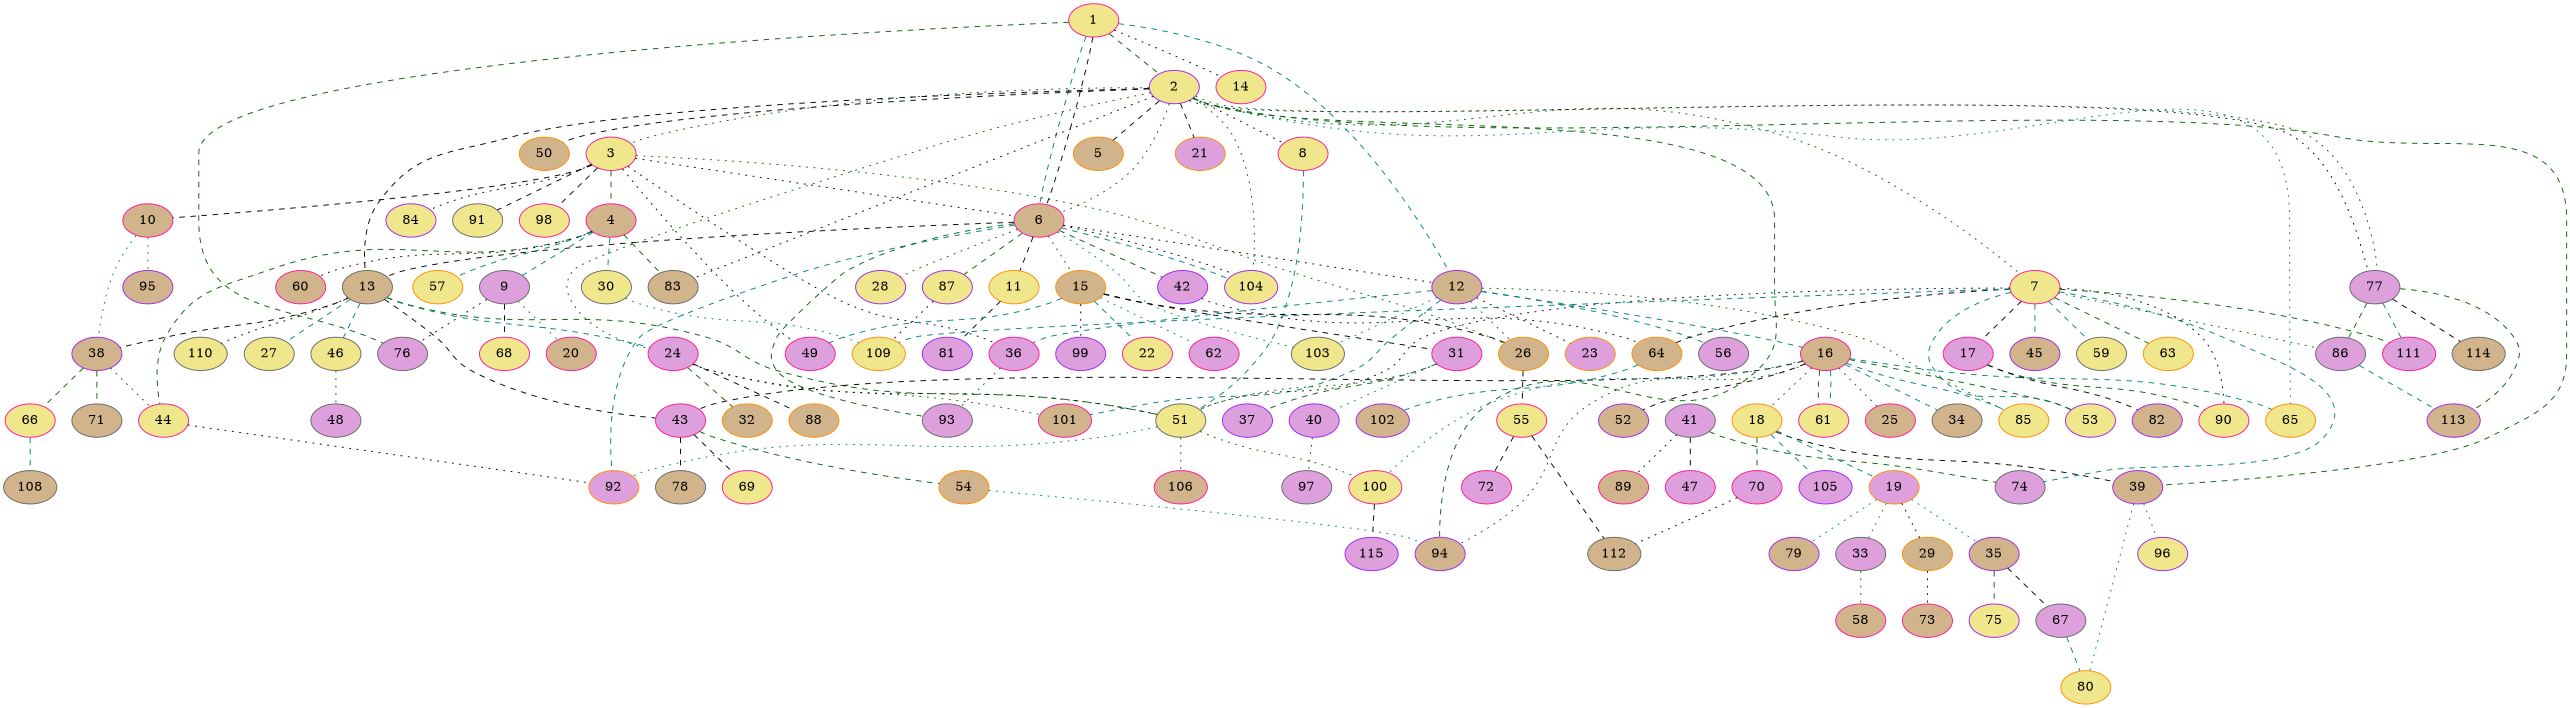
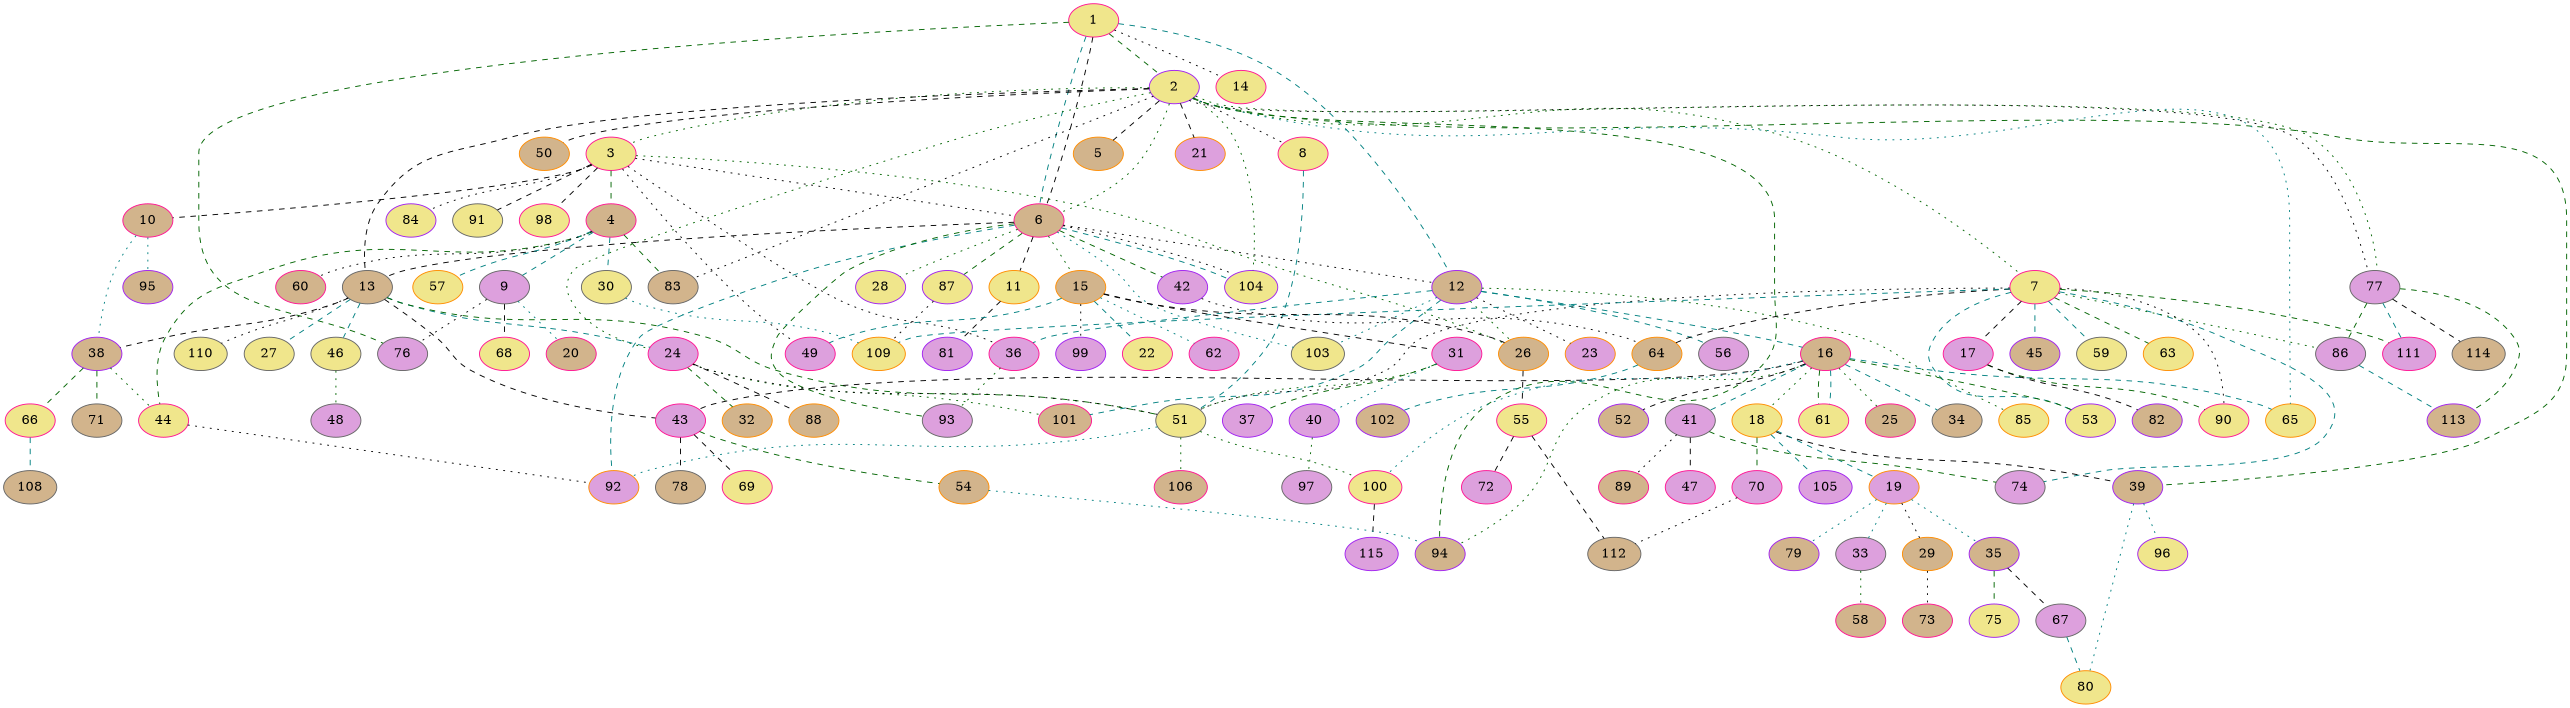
edge "16" -- "85": now "16" -- "41"
